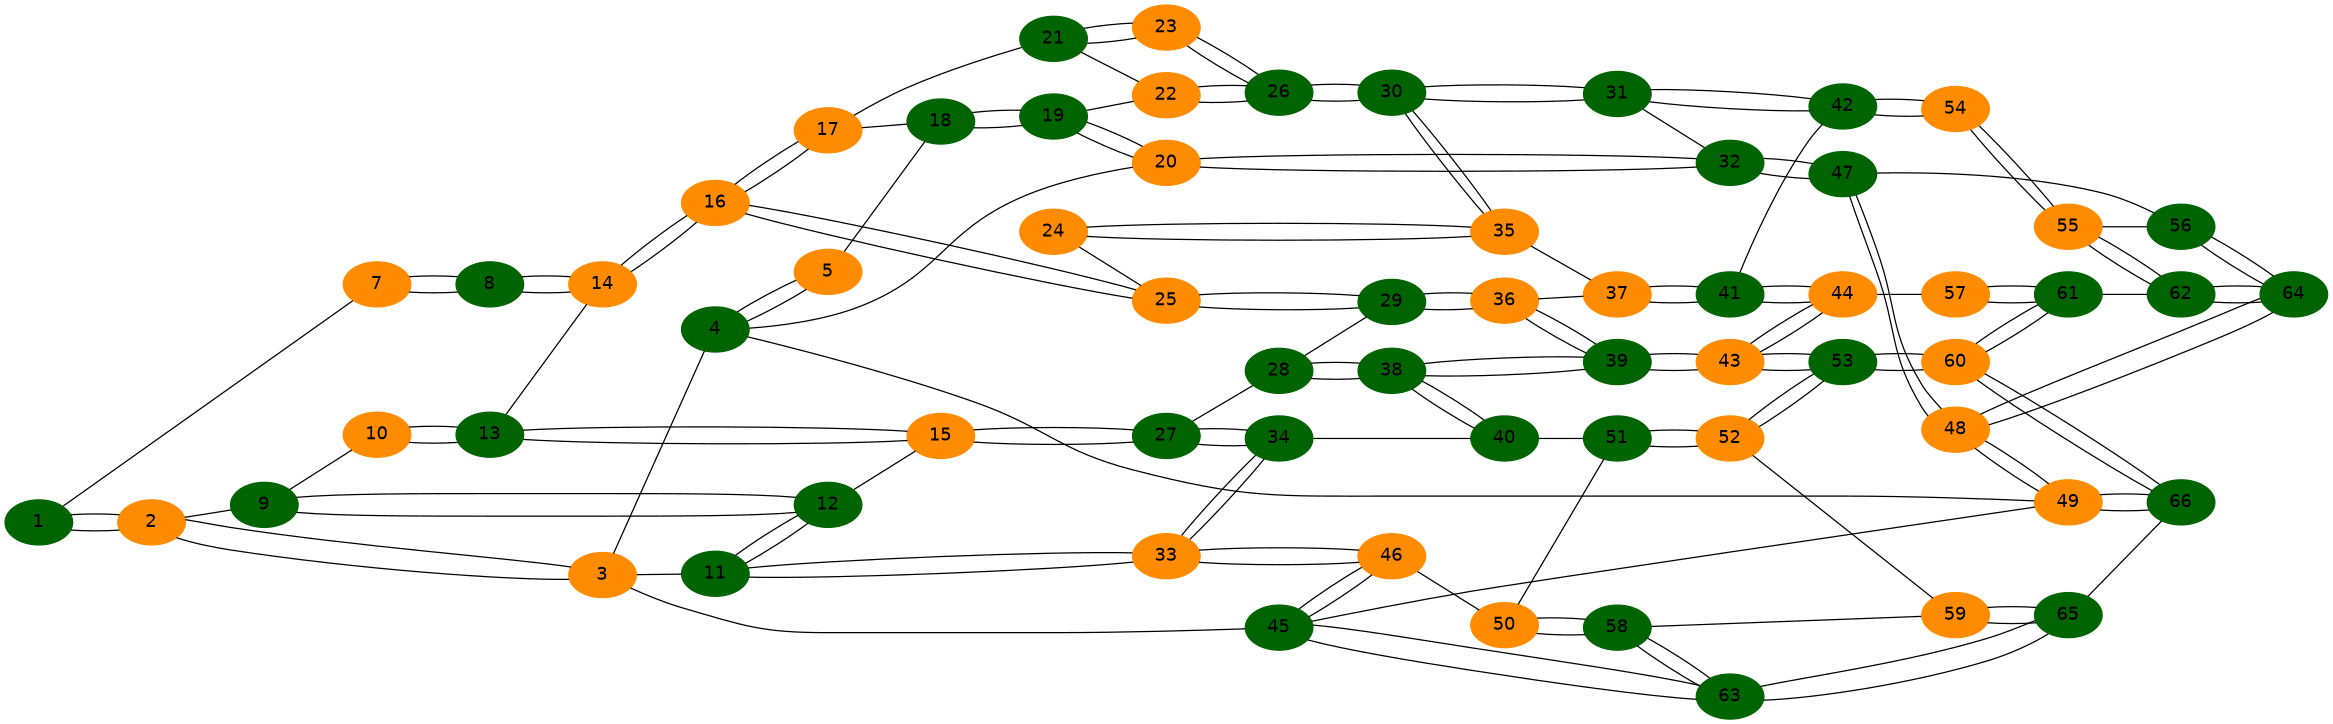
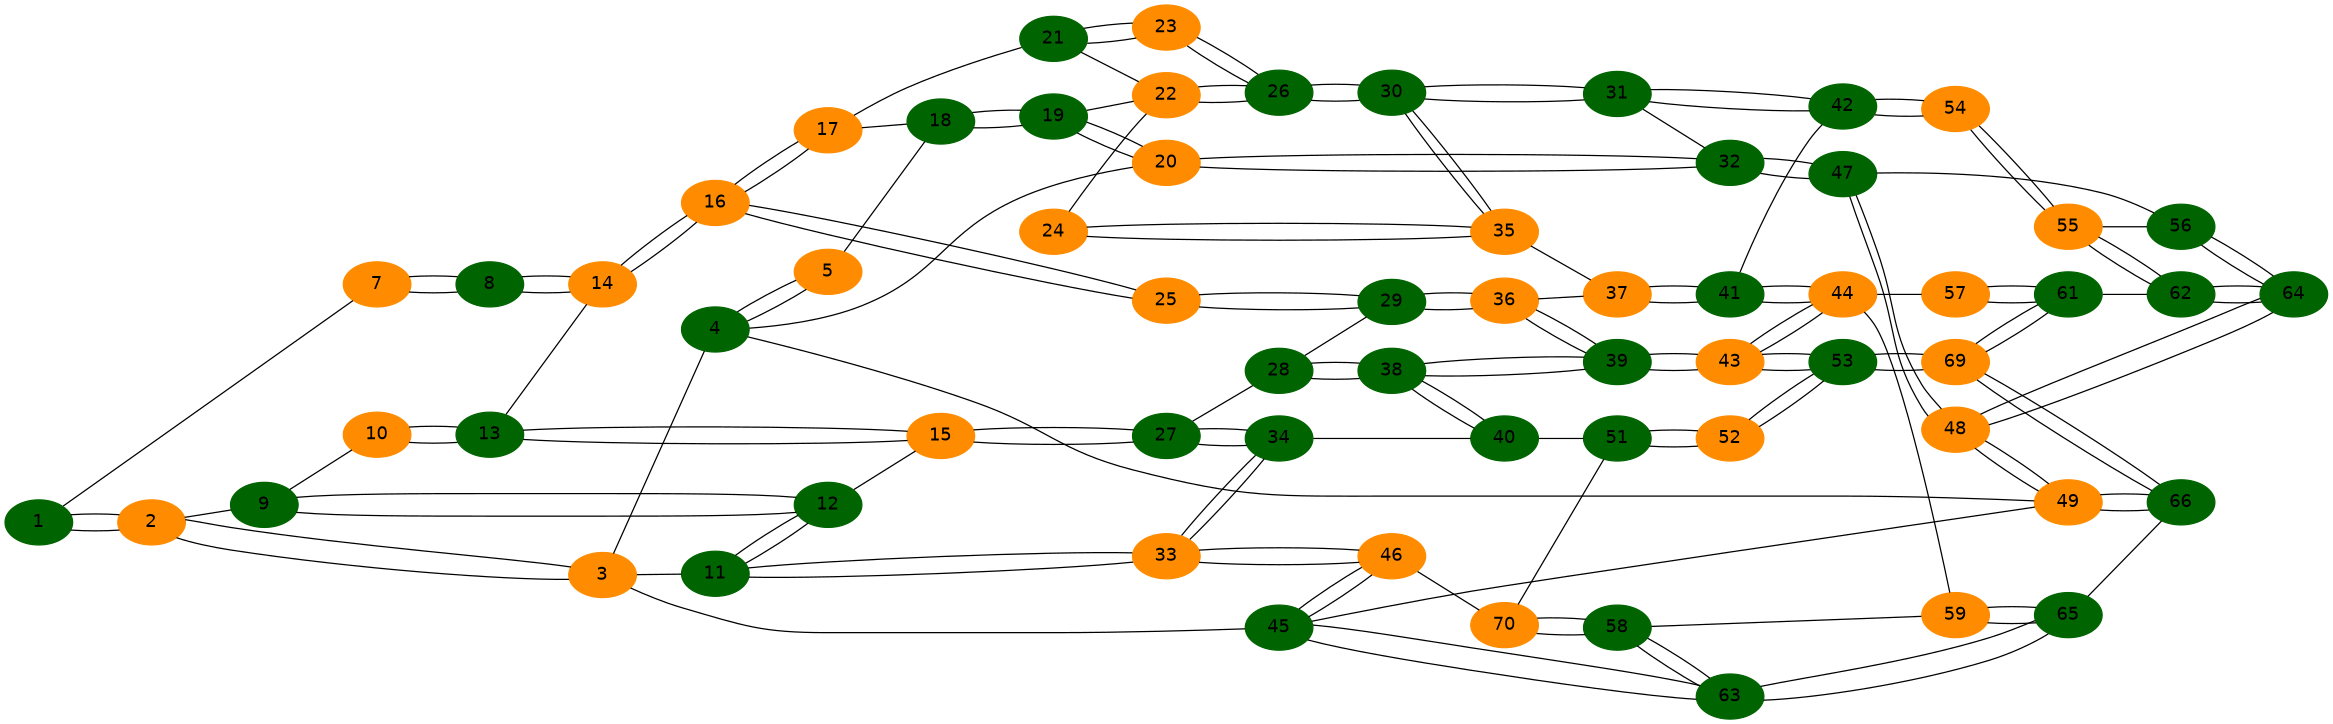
edge "24" -- "25": now "24" -- "22"
node "60": label "60" -> "69"
edge "52" -- "59": now "44" -- "59"
node "50": label "50" -> "70"
